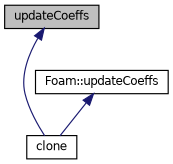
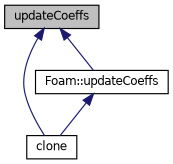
edge "Foam::updateCoeffs" -> "updateCoeffs": added
